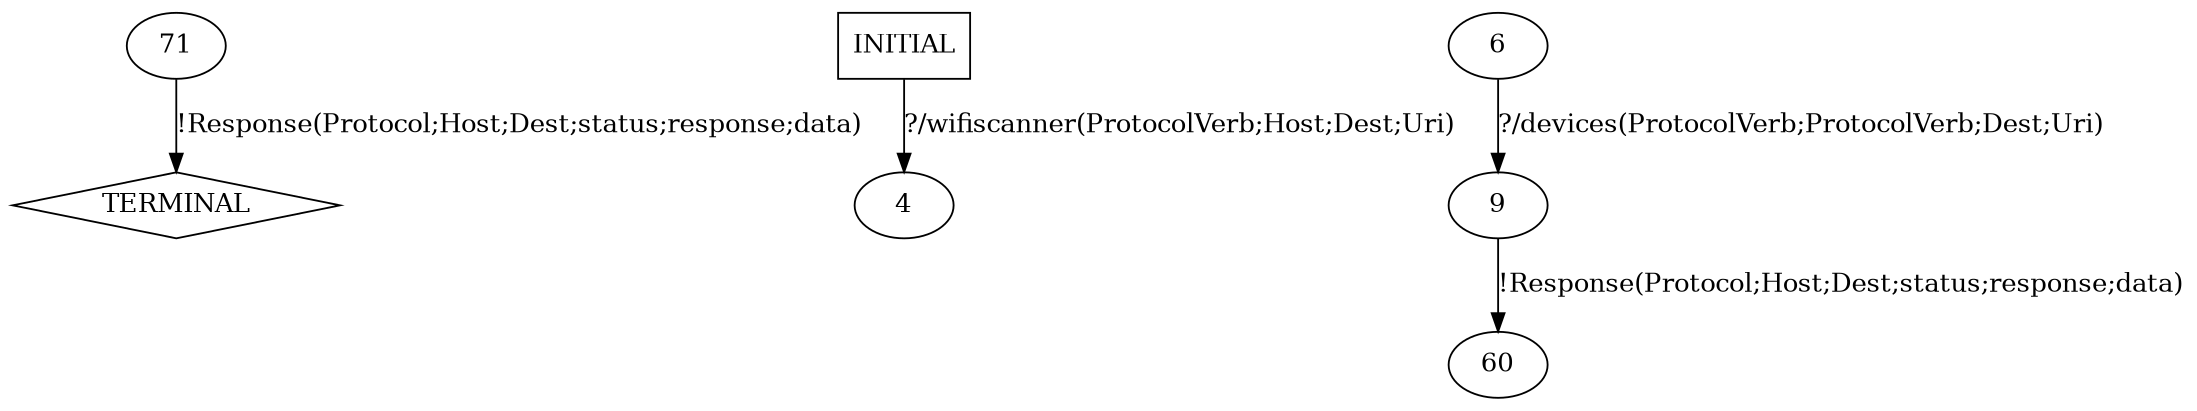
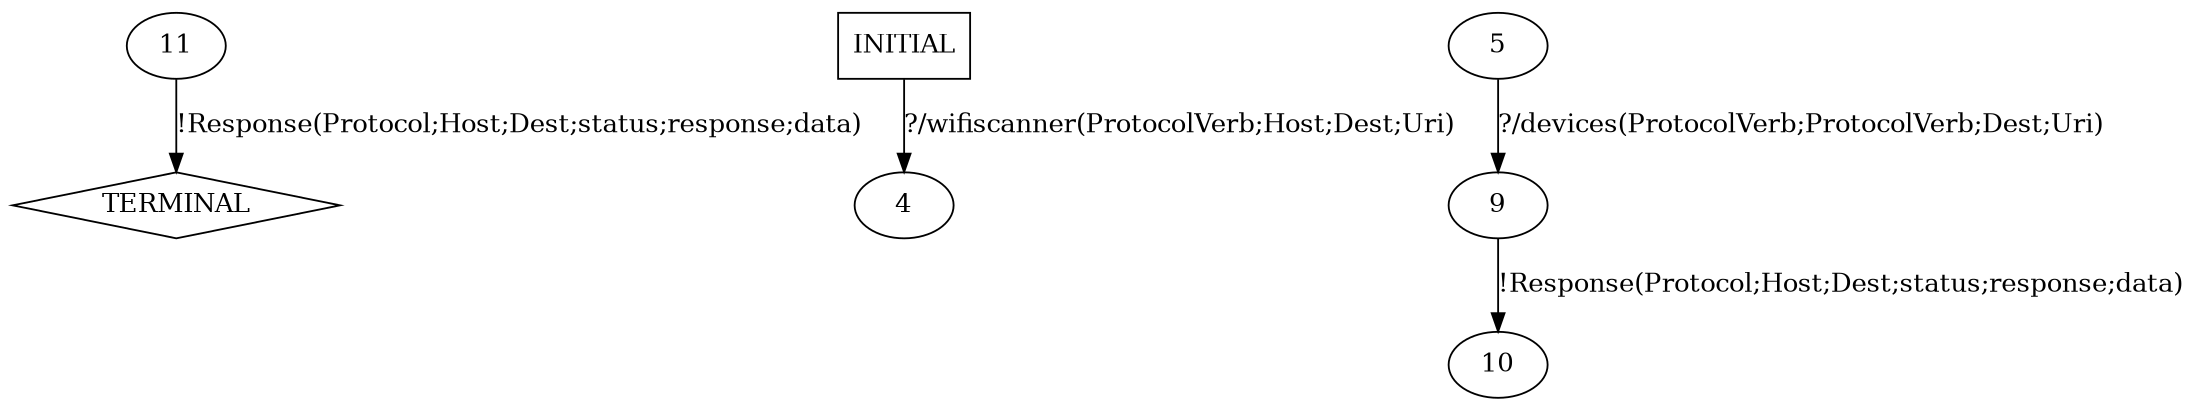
node "71": label "71" -> "11"
node "6": label "6" -> "5"
node "60": label "60" -> "10"
